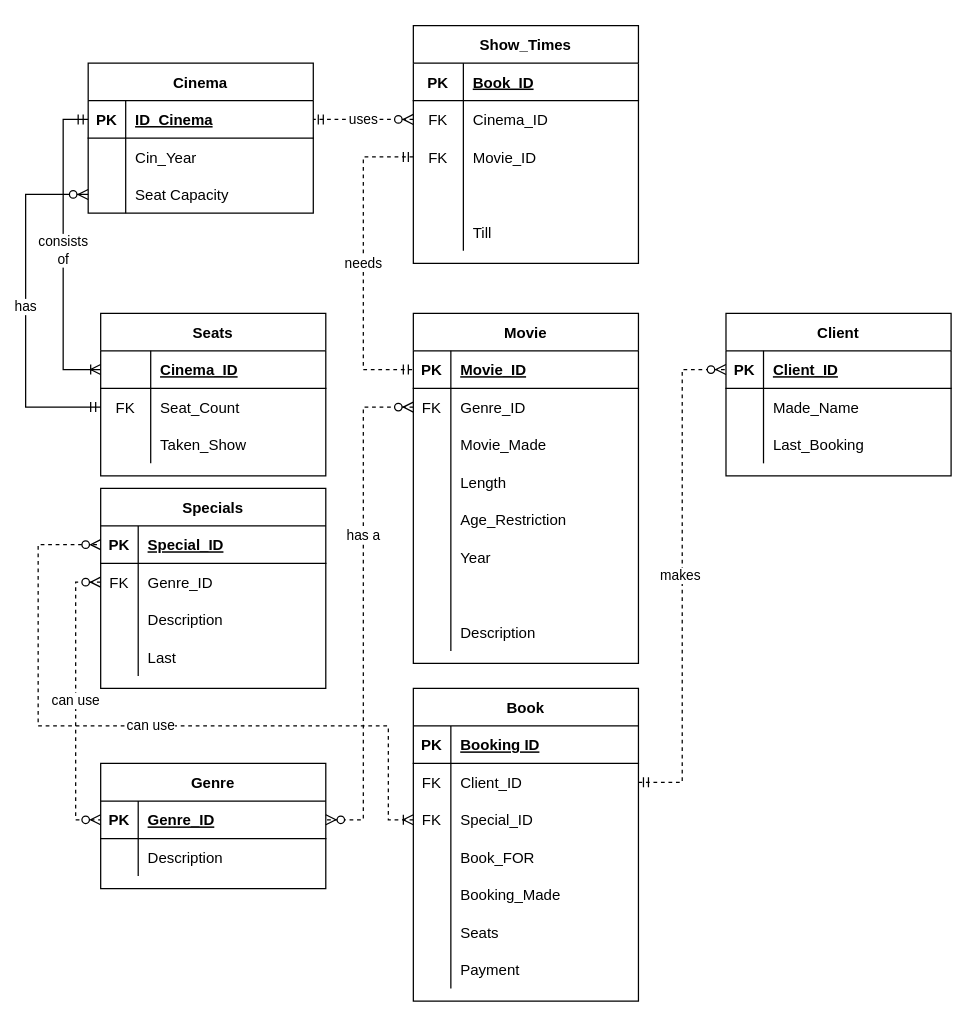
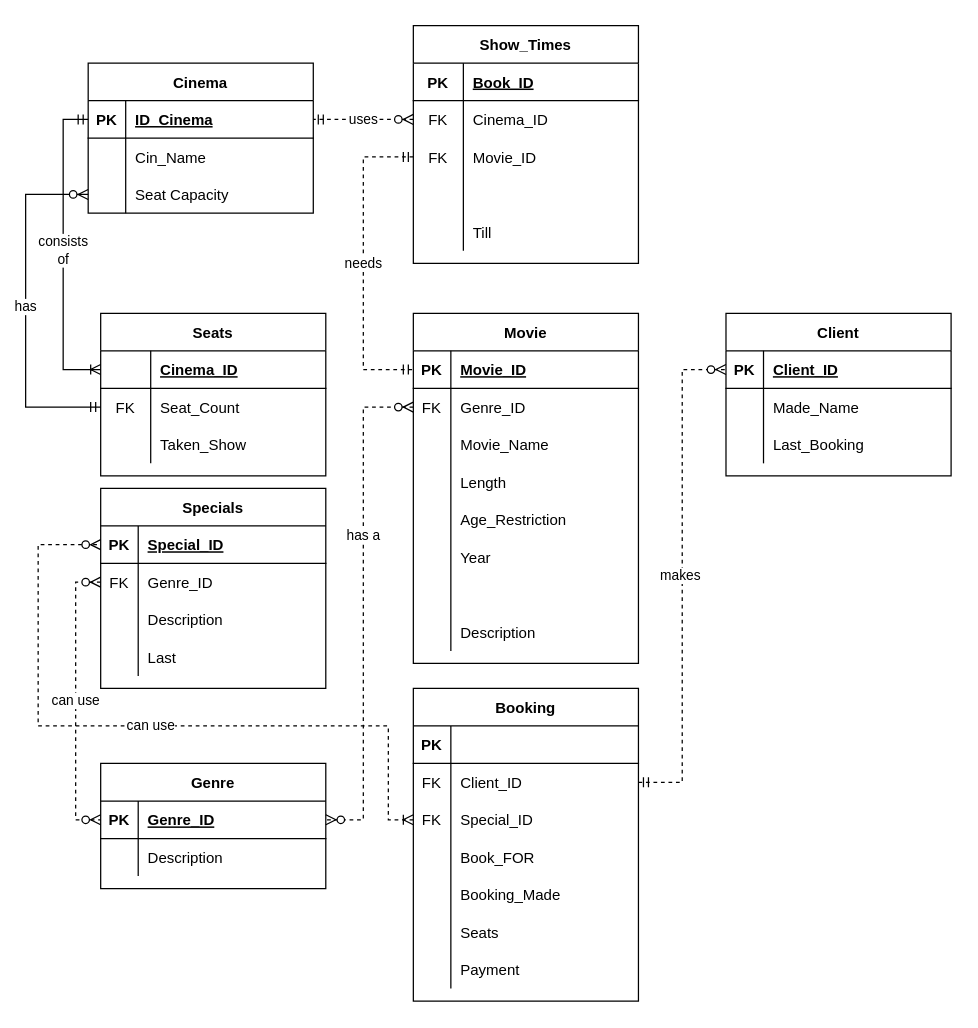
node "Cin_Year": label "Cin_Year" -> "Cin_Name"
node "Movie_Made": label "Movie_Made" -> "Movie_Name"
node "Book": label "Book" -> "Booking"
node "Booking ID": removed
